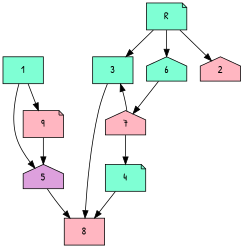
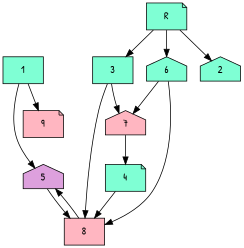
node "2": fillcolor lightpink -> aquamarine
edge "7" -> "3": reversed
edge "9" -> "5": now "8" -> "5"
edge "6" -> "8": added
